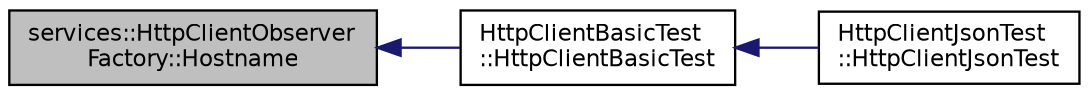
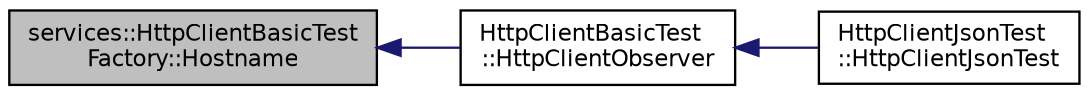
node "services::HttpClientObserver Factory::Hostname": label "services::HttpClientObserver Factory::Hostname" -> "services::HttpClientBasicTest Factory::Hostname"
node "HttpClientBasicTest ::HttpClientBasicTest": label "HttpClientBasicTest ::HttpClientBasicTest" -> "HttpClientBasicTest ::HttpClientObserver"
